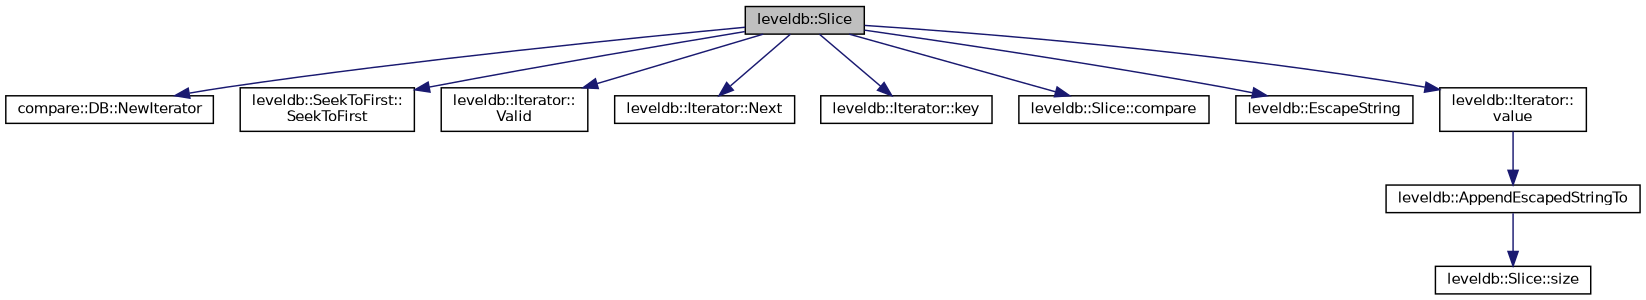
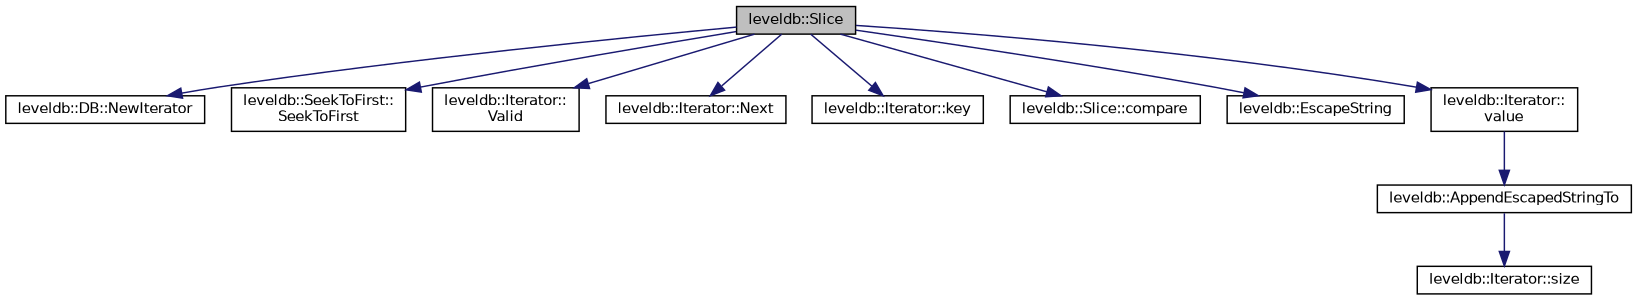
node "compare::DB::NewIterator": label "compare::DB::NewIterator" -> "leveldb::DB::NewIterator"
node "leveldb::Slice::size": label "leveldb::Slice::size" -> "leveldb::Iterator::size"
